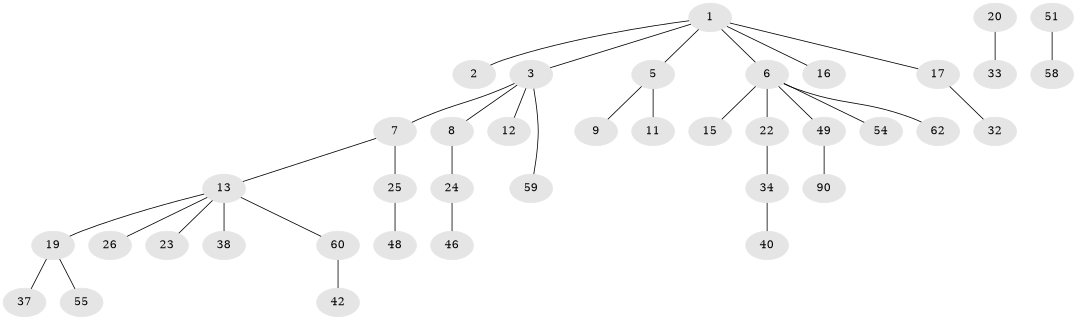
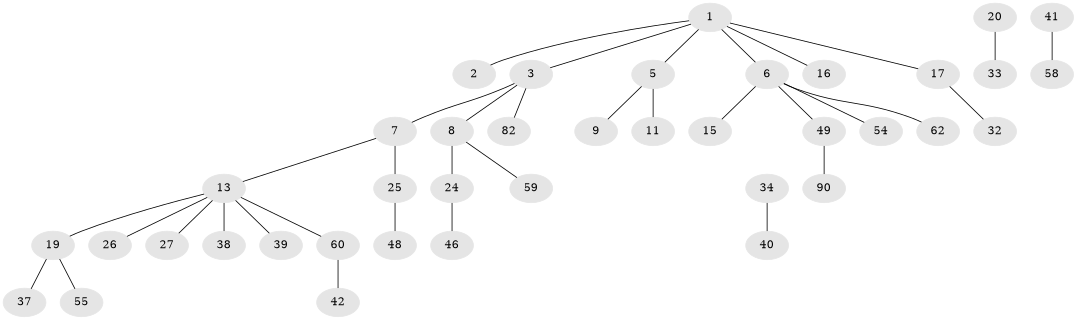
node "51": label "51" -> "41"
node "12": label "12" -> "82"
edge "3" -- "59": now "8" -- "59"
node "22": removed
node "23": label "23" -> "27"
node "39": added
